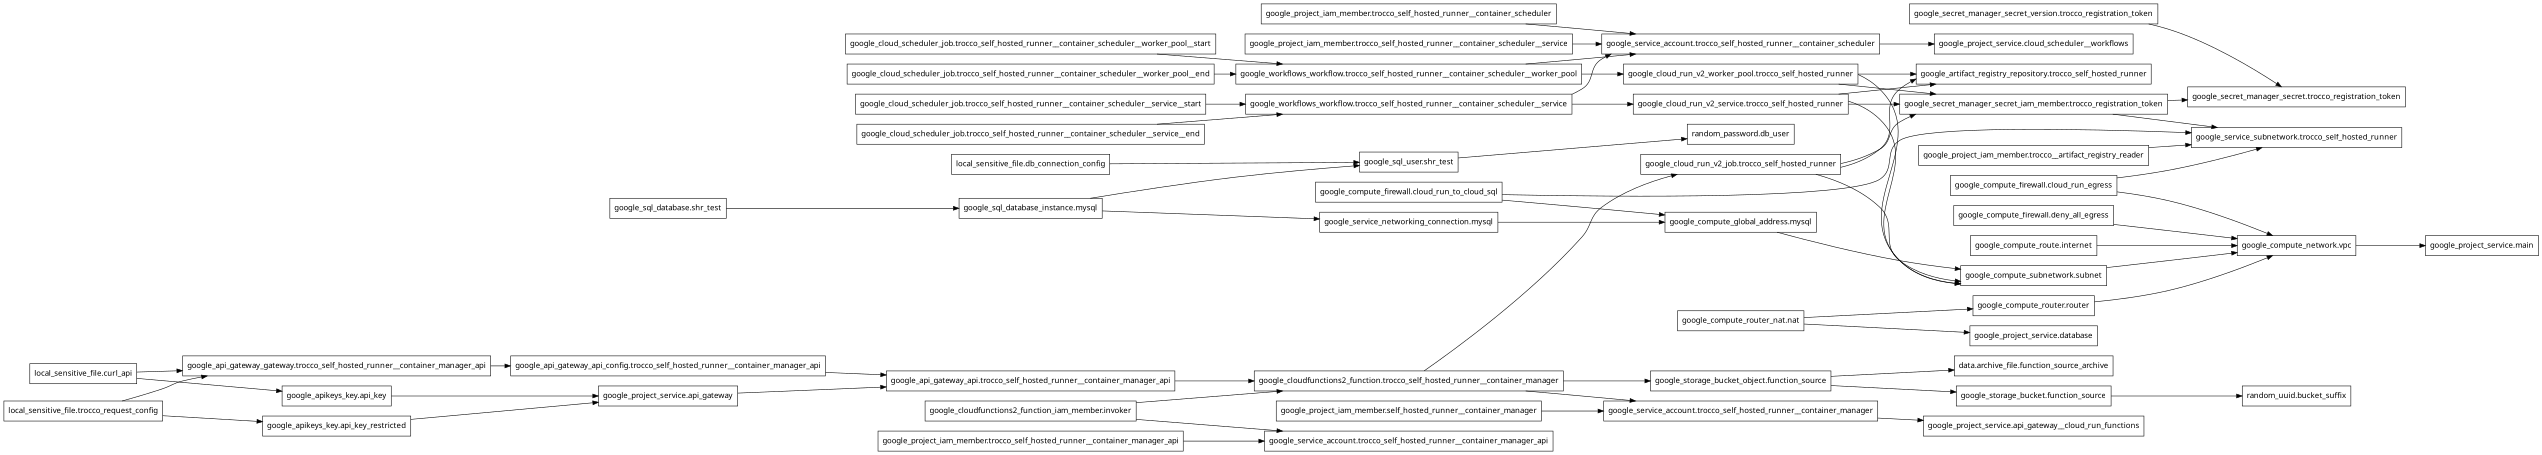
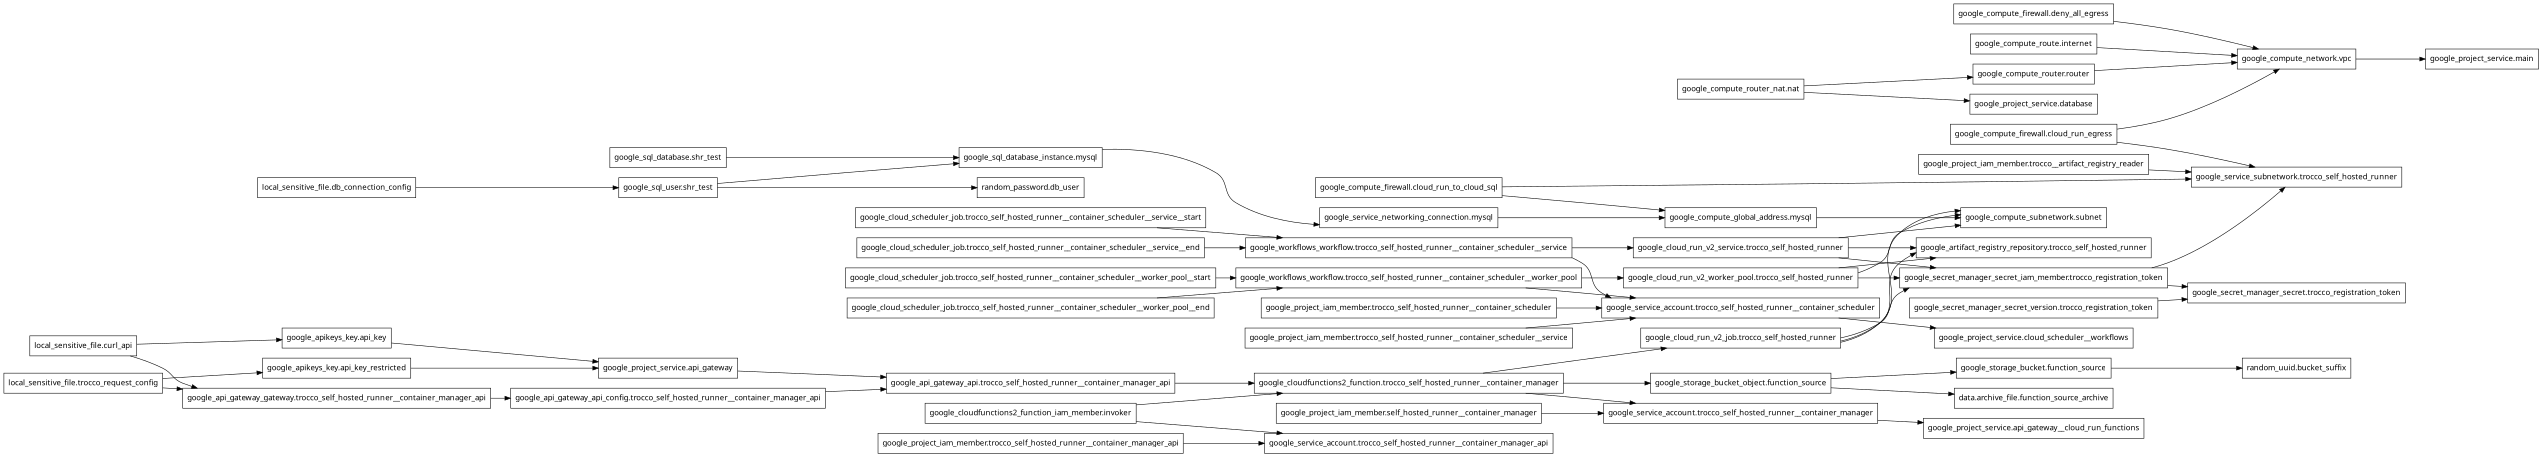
edge "google_sql_database_instance.mysql" -> "google_sql_user.shr_test": reversed
edge "google_compute_subnetwork.subnet" -> "google_compute_network.vpc": removed
